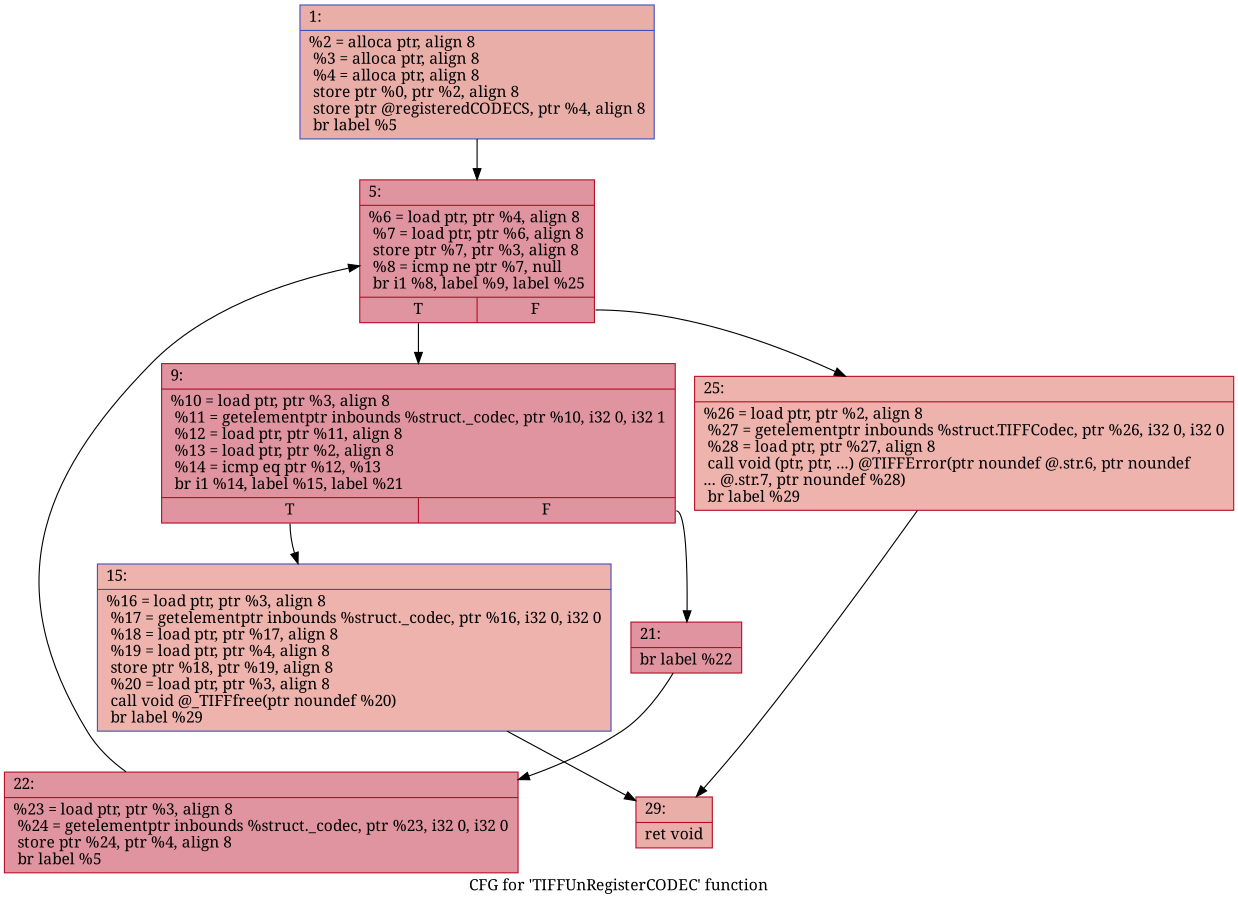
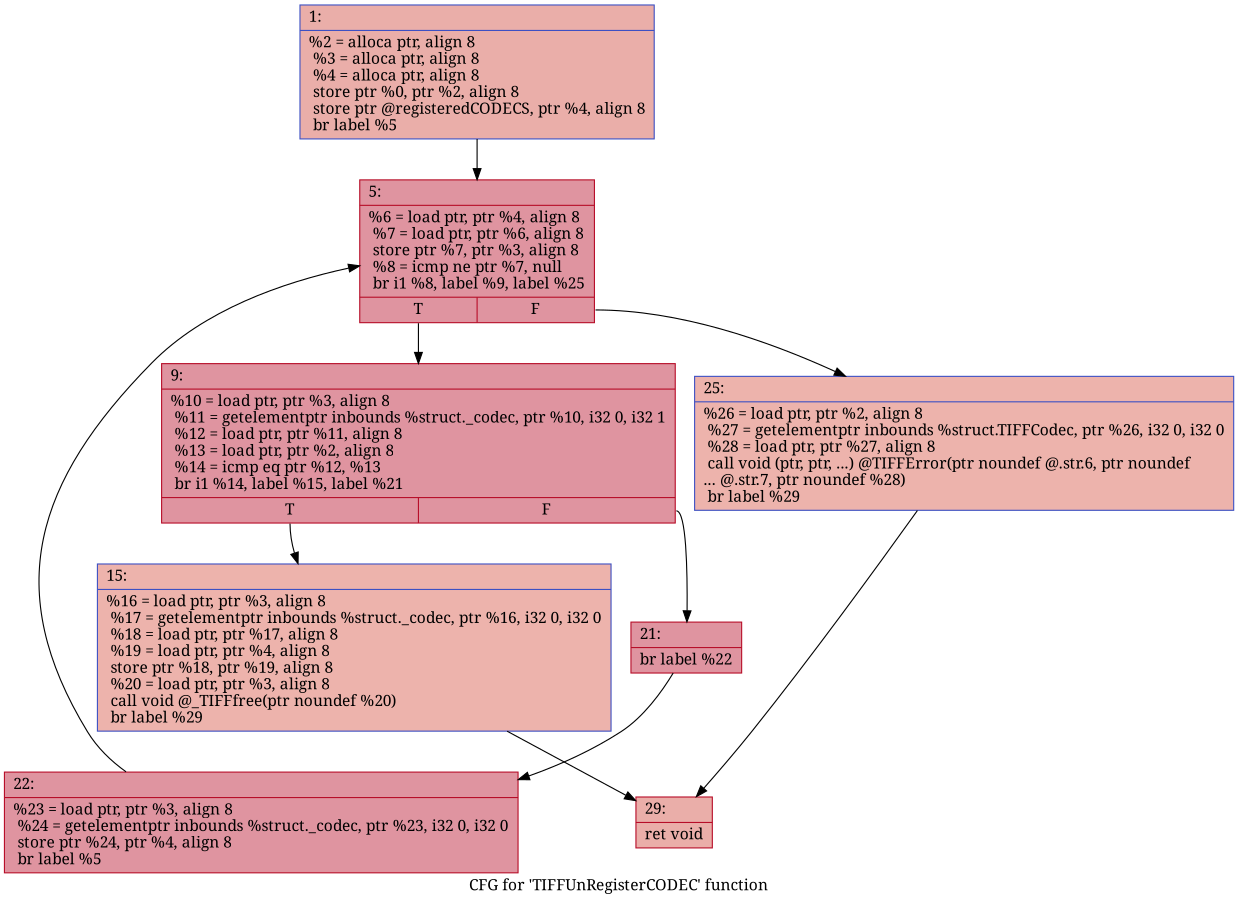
node "25:": color #b70d28ff -> #3d50c3ff
